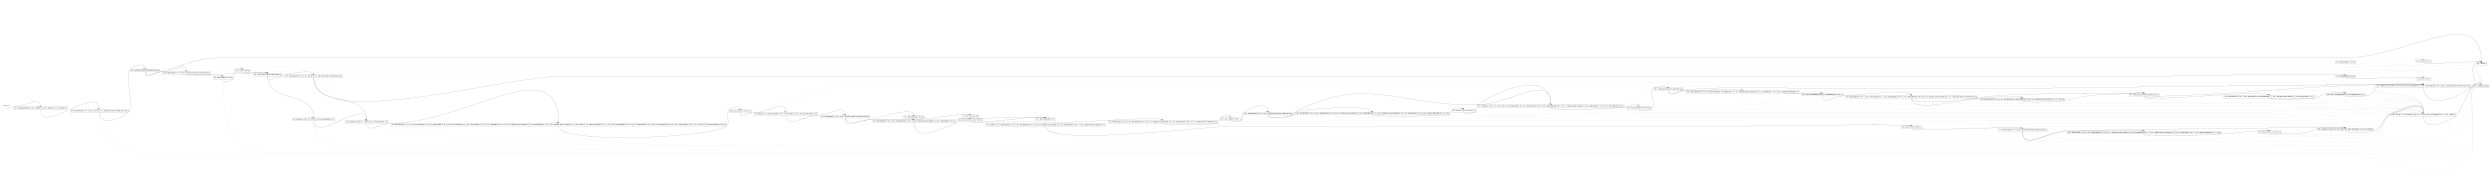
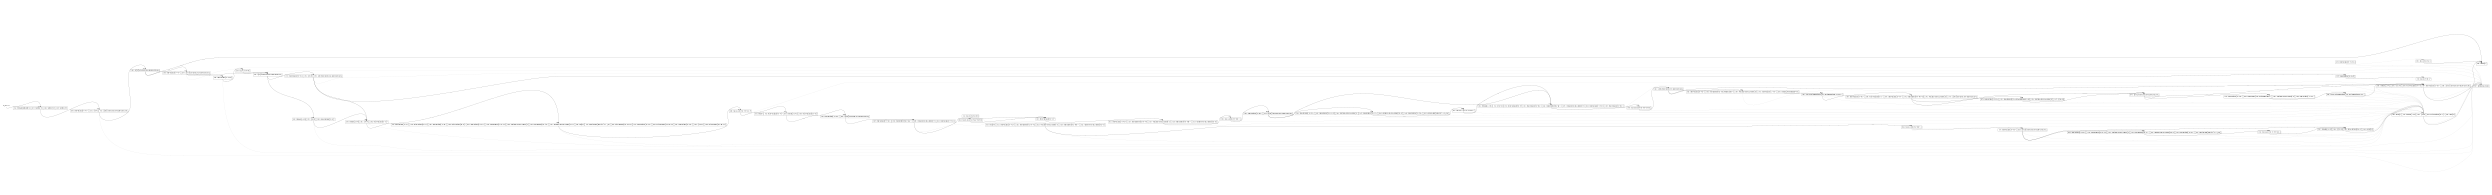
node "5411: read-variable['s',v22,v21]": removed
